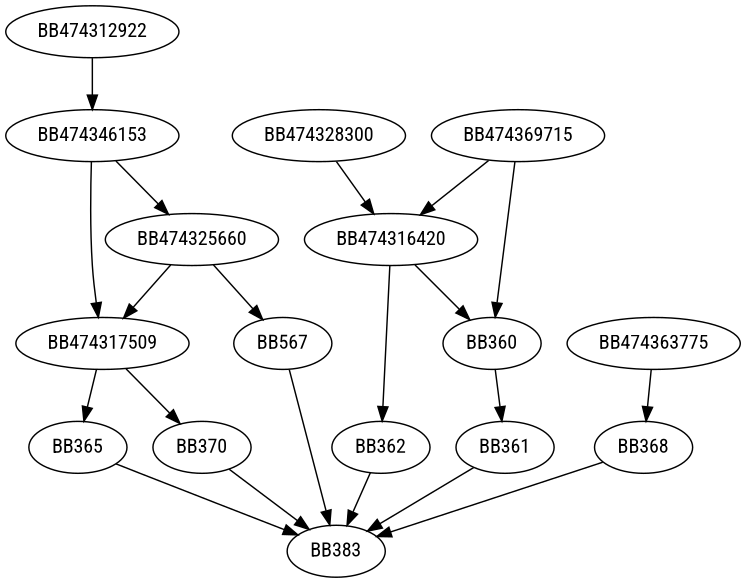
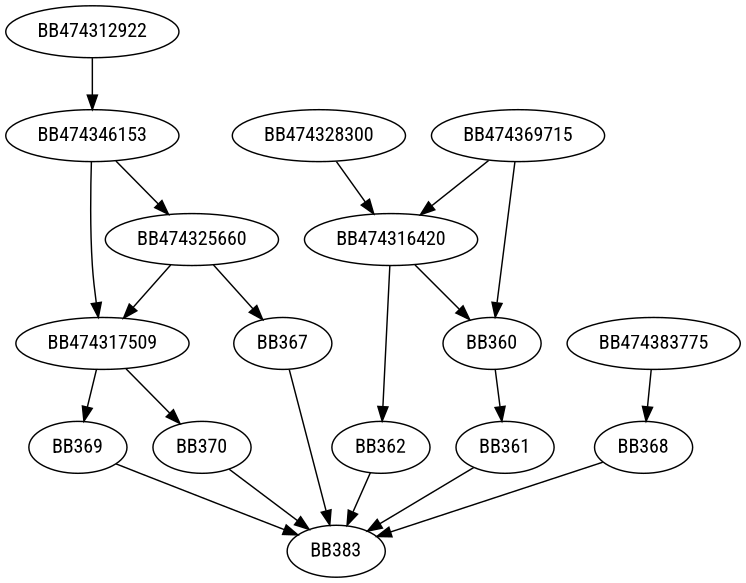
node "BB567": label "BB567" -> "BB367"
node "BB474363775": label "BB474363775" -> "BB474383775"
node "BB365": label "BB365" -> "BB369"
